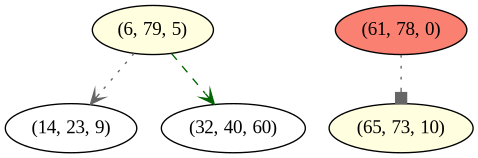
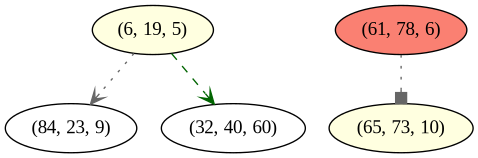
node "(6, 79, 5)": label "(6, 79, 5)" -> "(6, 19, 5)"
node "(61, 78, 0)": label "(61, 78, 0)" -> "(61, 78, 6)"
node "(14, 23, 9)": label "(14, 23, 9)" -> "(84, 23, 9)"
